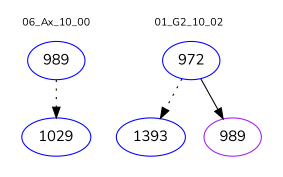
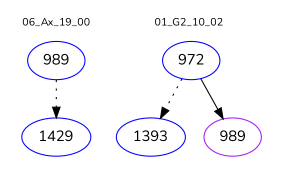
cluster "06_Ax_10_00": label "06_Ax_10_00" -> "06_Ax_19_00"
node "1029": label "1029" -> "1429"
